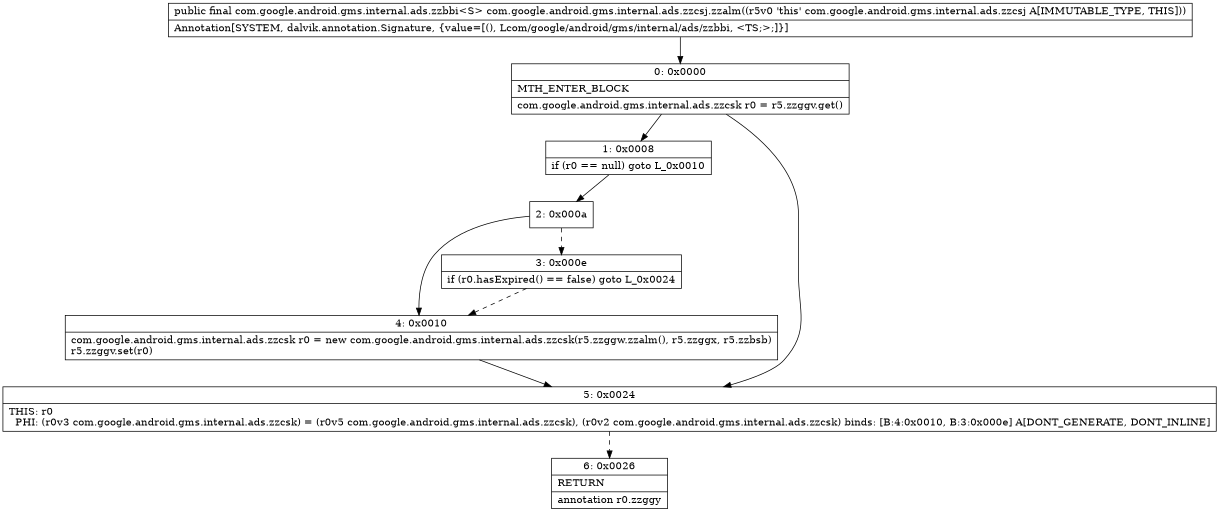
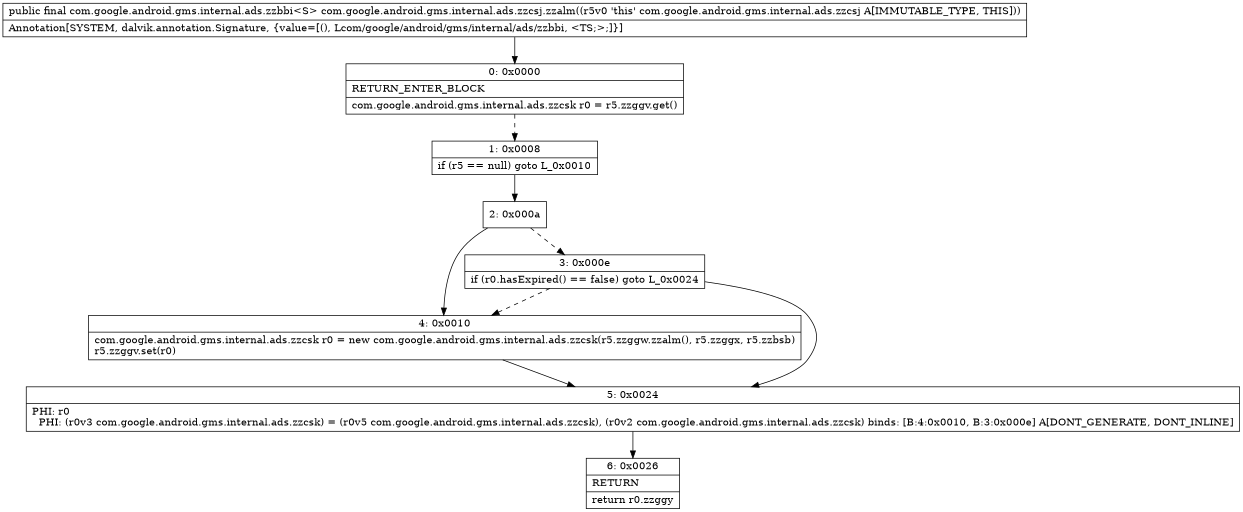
node "0: 0x0000": text "MTH_ENTER_BLOCK" -> "RETURN_ENTER_BLOCK"
edge "0: 0x0000" -> "1: 0x0008": style solid -> dashed
node "1: 0x0008": text "if (r0 == null) goto L_0x0010" -> "if (r5 == null) goto L_0x0010"
edge "0: 0x0000" -> "5: 0x0024": now "3: 0x000e" -> "5: 0x0024"
node "5: 0x0024": text "THIS: r0" -> "PHI: r0"
edge "5: 0x0024" -> "6: 0x0026": style dashed -> solid
node "6: 0x0026": text "annotation r0.zzggy" -> "return r0.zzggy"
